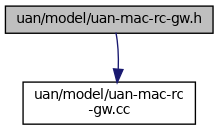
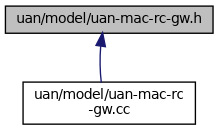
edge "uan/model/uan-mac-rc-gw.h" -> "uan/model/uan-mac-rc -gw.cc": reversed
